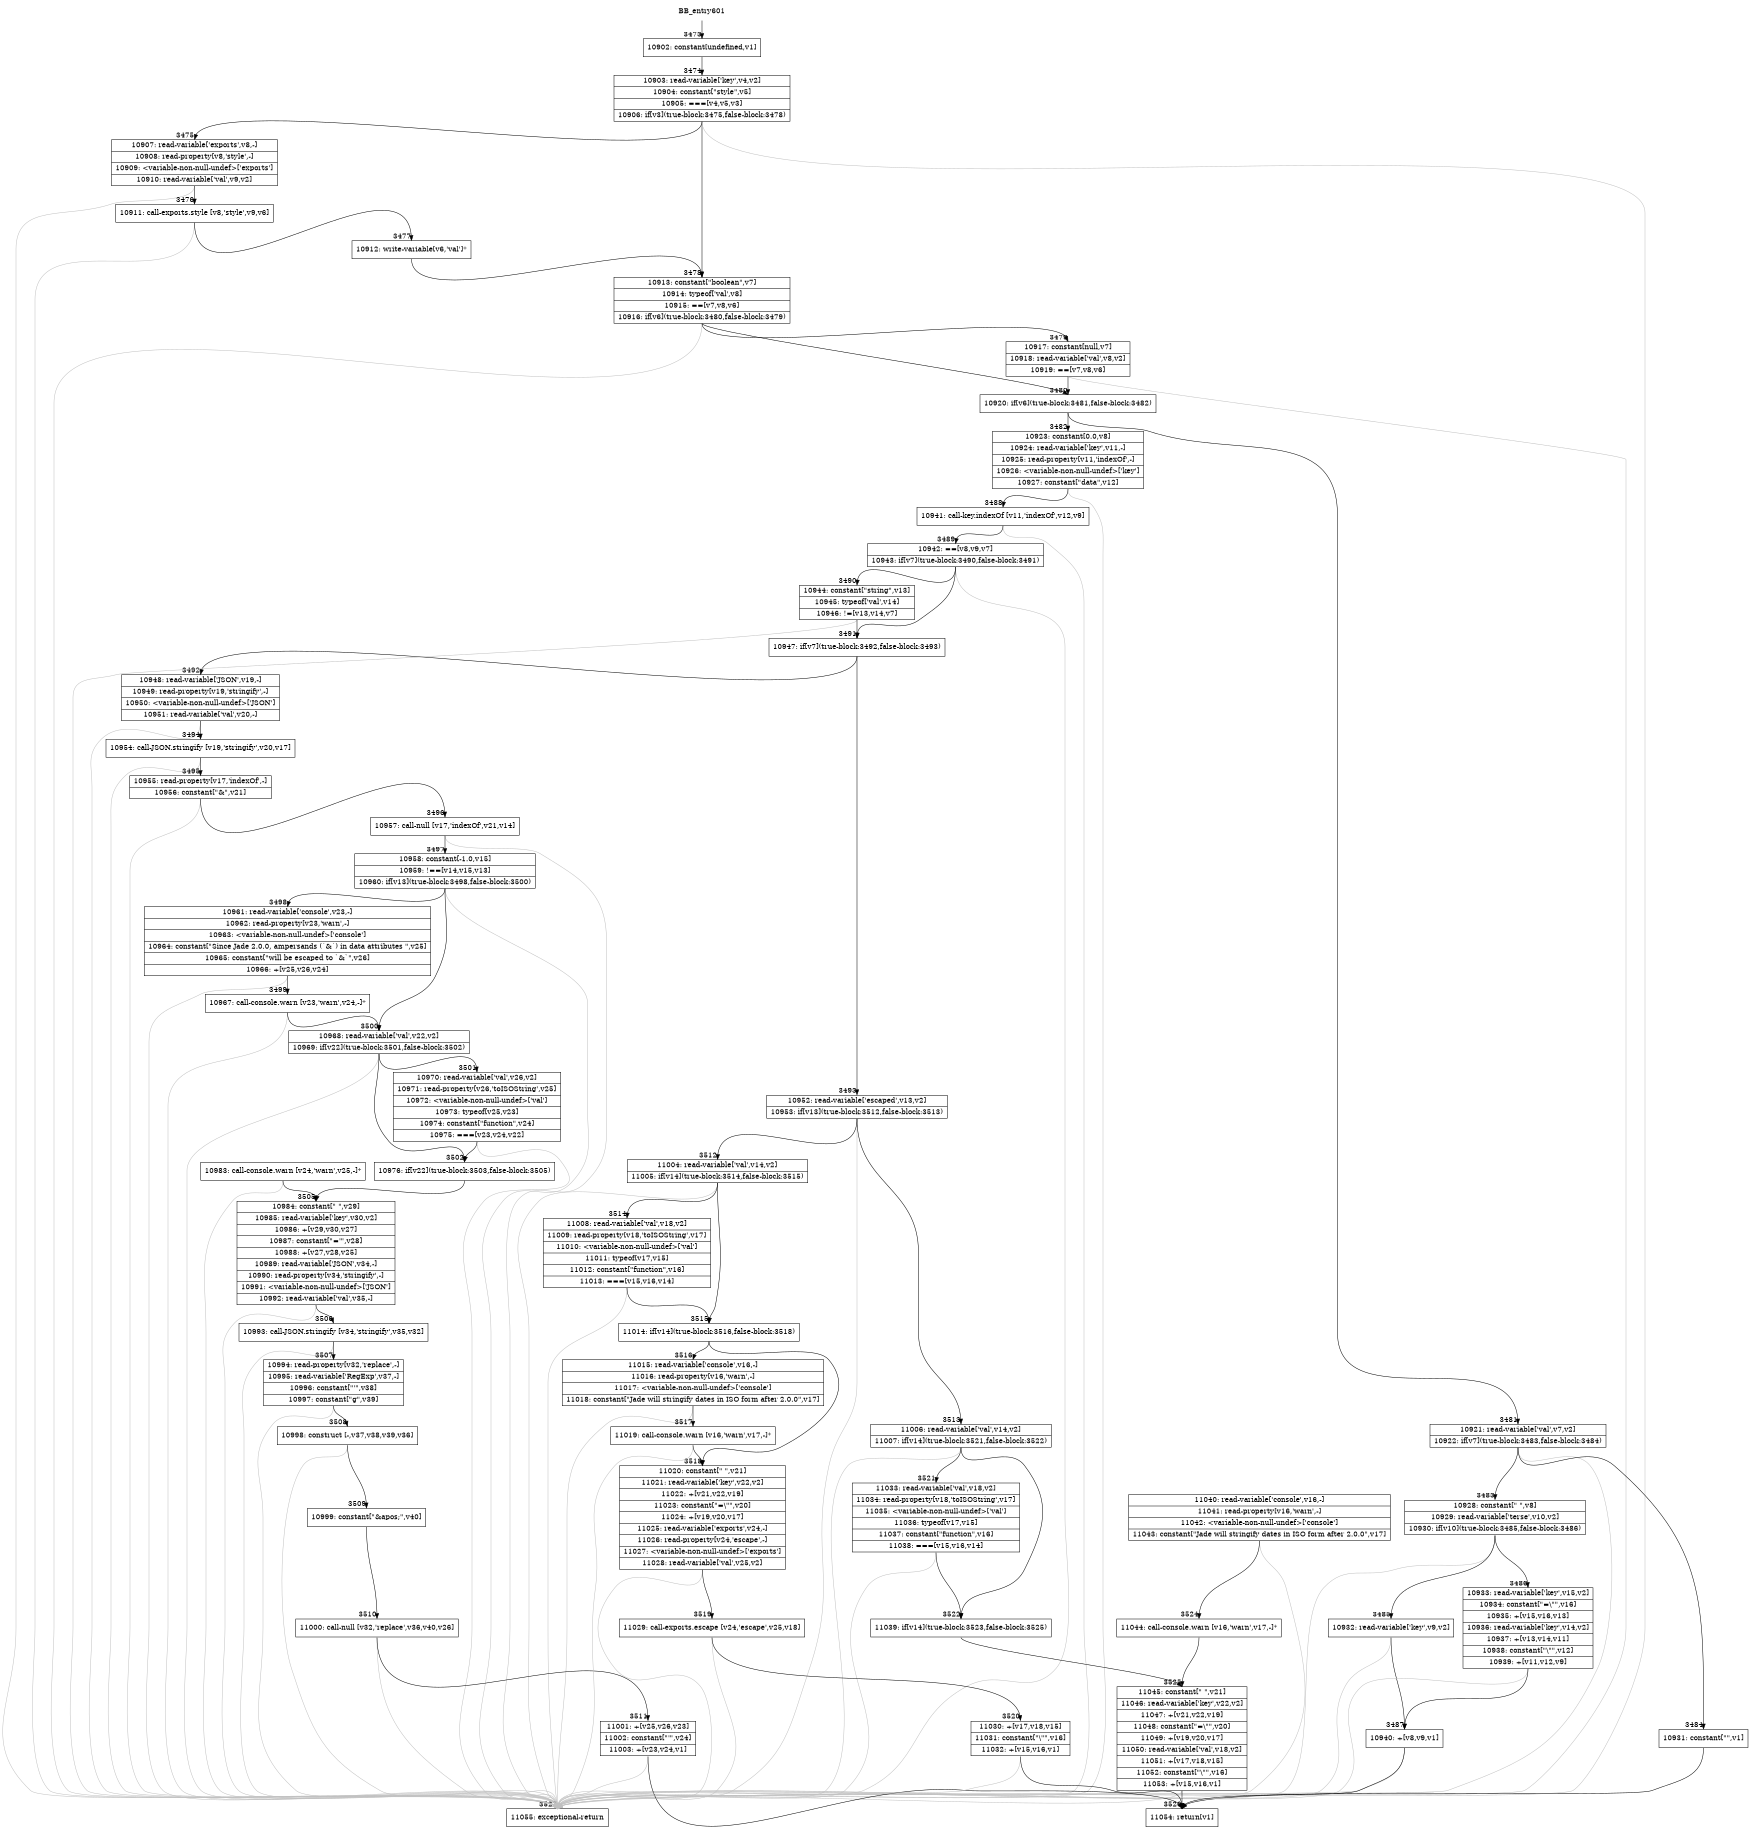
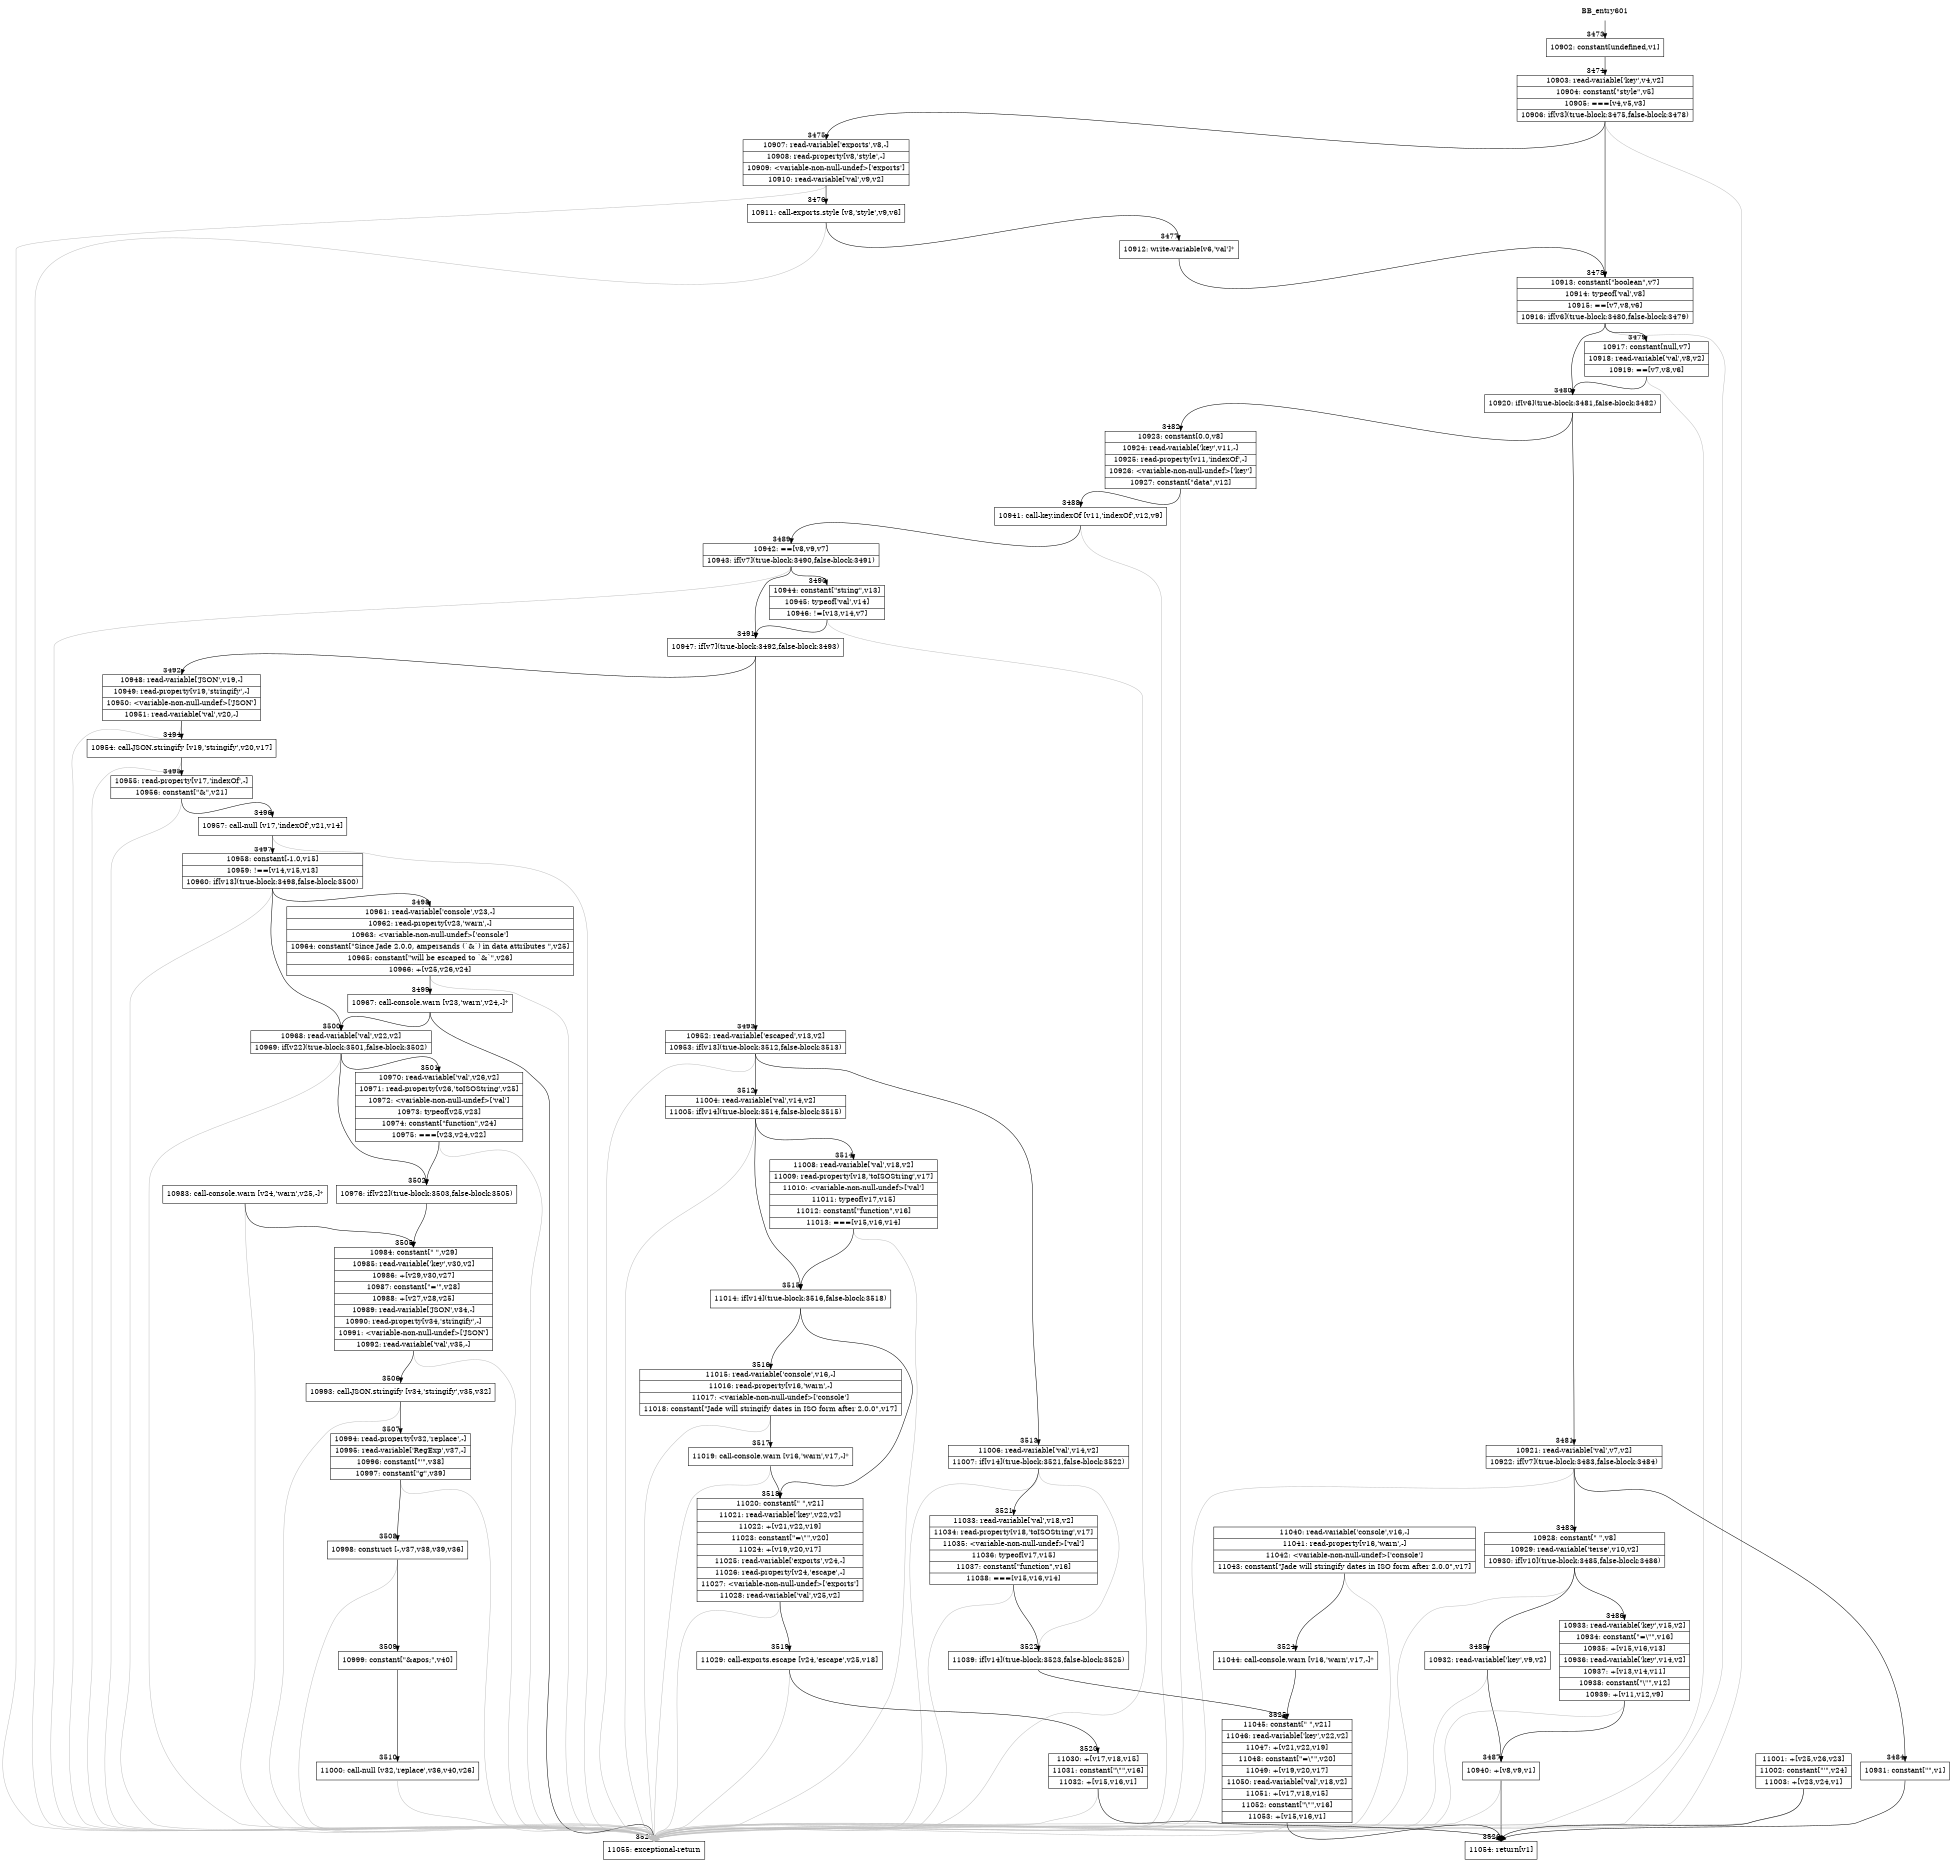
edge "11006: read-variable['val',v14,v2]" -> "11039: if[v14](true-block:3523,false-block:3525)": color black -> gray
edge "10967: call-console.warn [v23,'warn',v24,-]*" -> "11055: exceptional-return": color gray -> black
edge "11000: call-null [v32,'replace',v36,v40,v26]" -> "11001: +[v25,v26,v23]": removed
